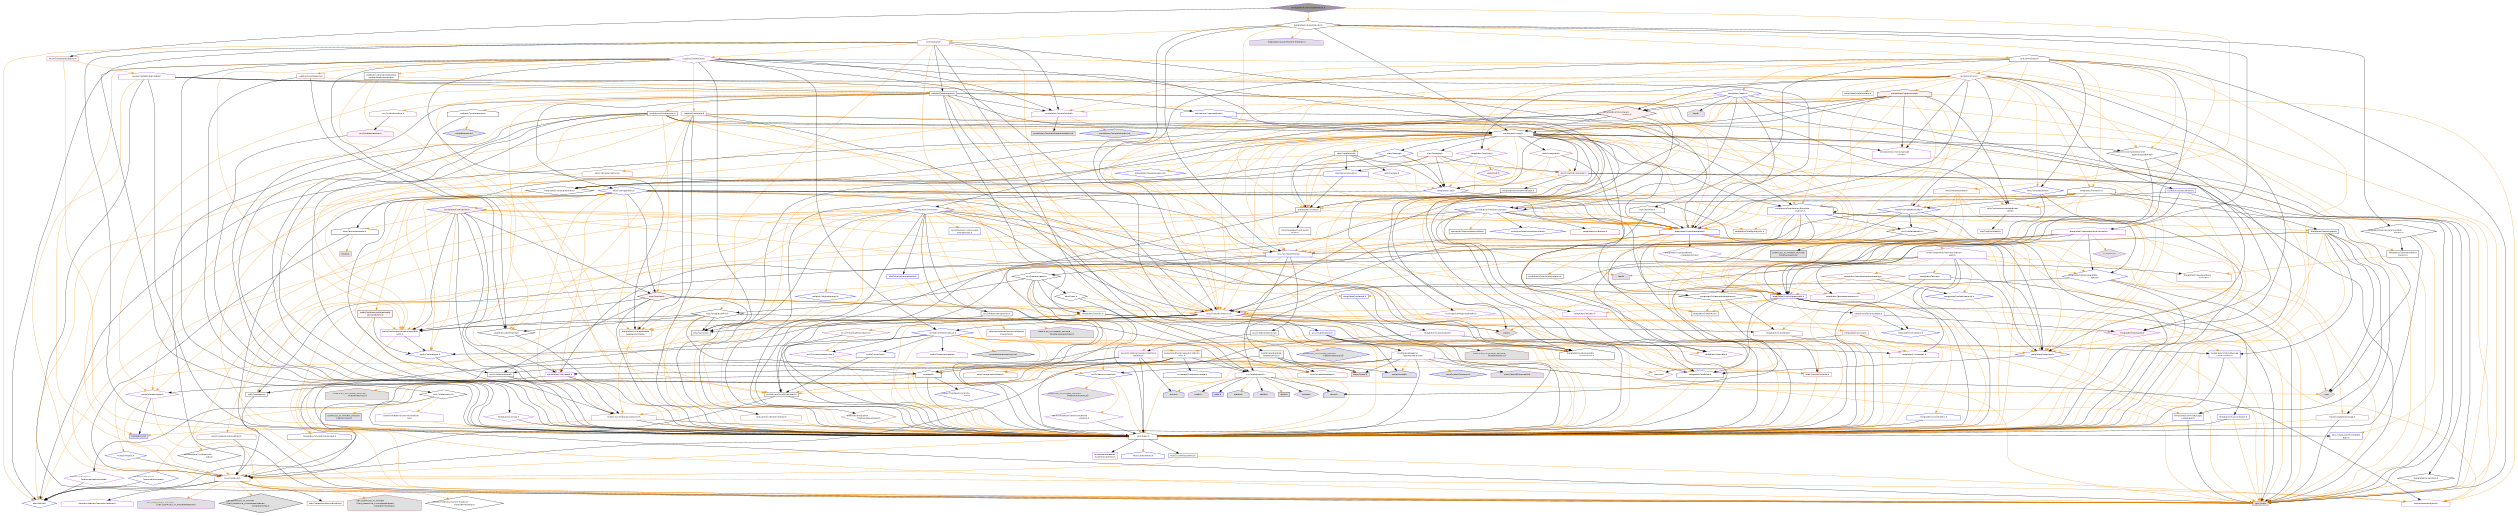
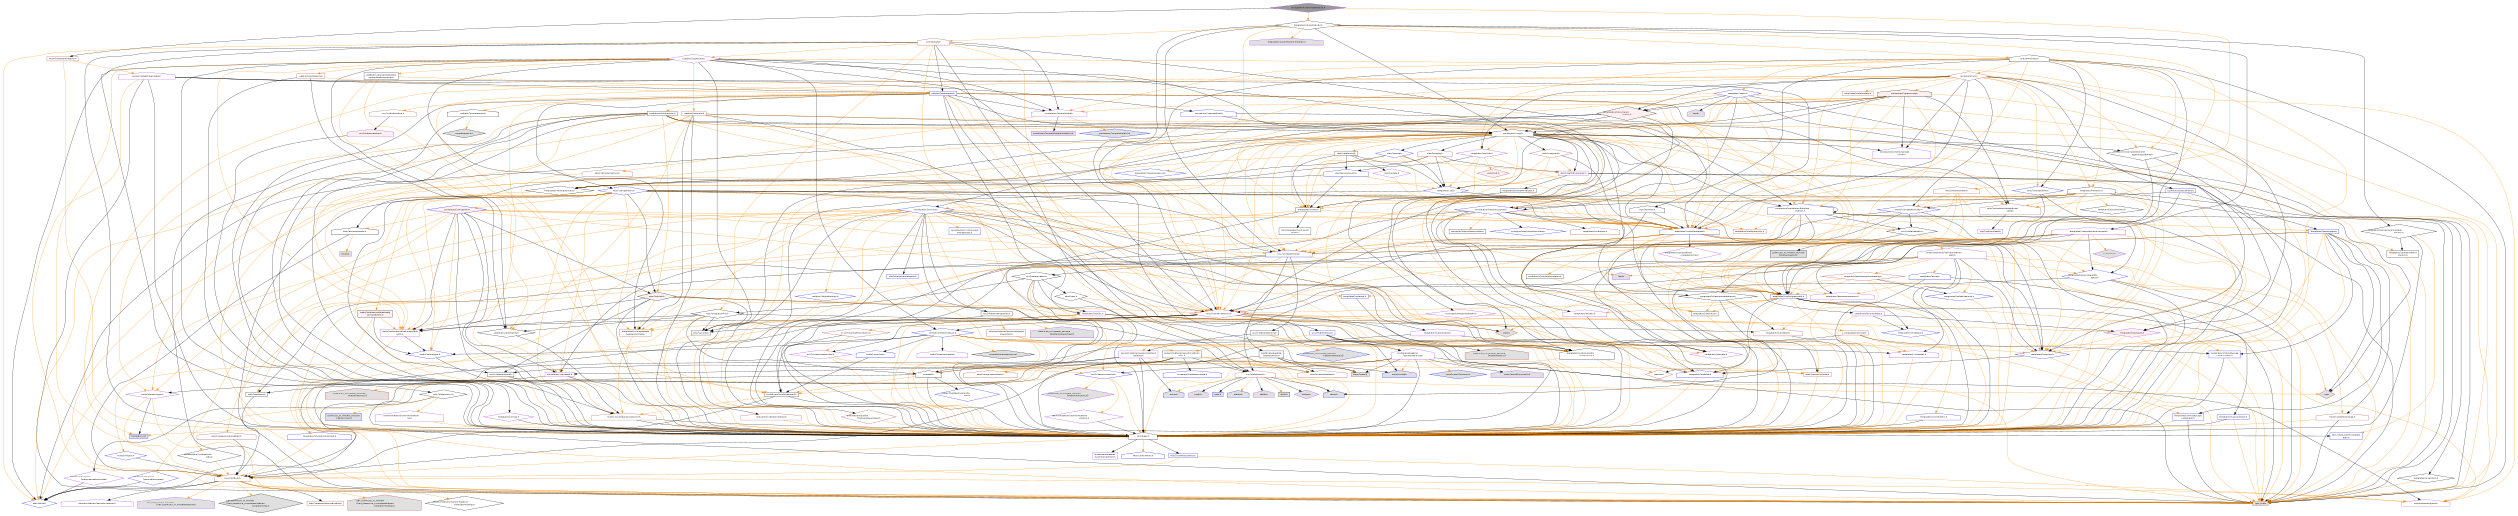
node "UnrealNames.inl": color blue -> black
edge "Containers/SparseArray.h" -> "Math/UnrealMathUtility.h": removed
node "Algo/Sort.h": color blue -> brown
edge "Templates/Tuple.h" -> "Templates/UnrealTemplate.h": color black -> darkorange
node "Templates/FunctionFwd.h": added
node "Templates/CopyQualifiers FromTo.h": removed
edge "String/FormatStringSan.h" -> "type_traits": color darkorange -> black
